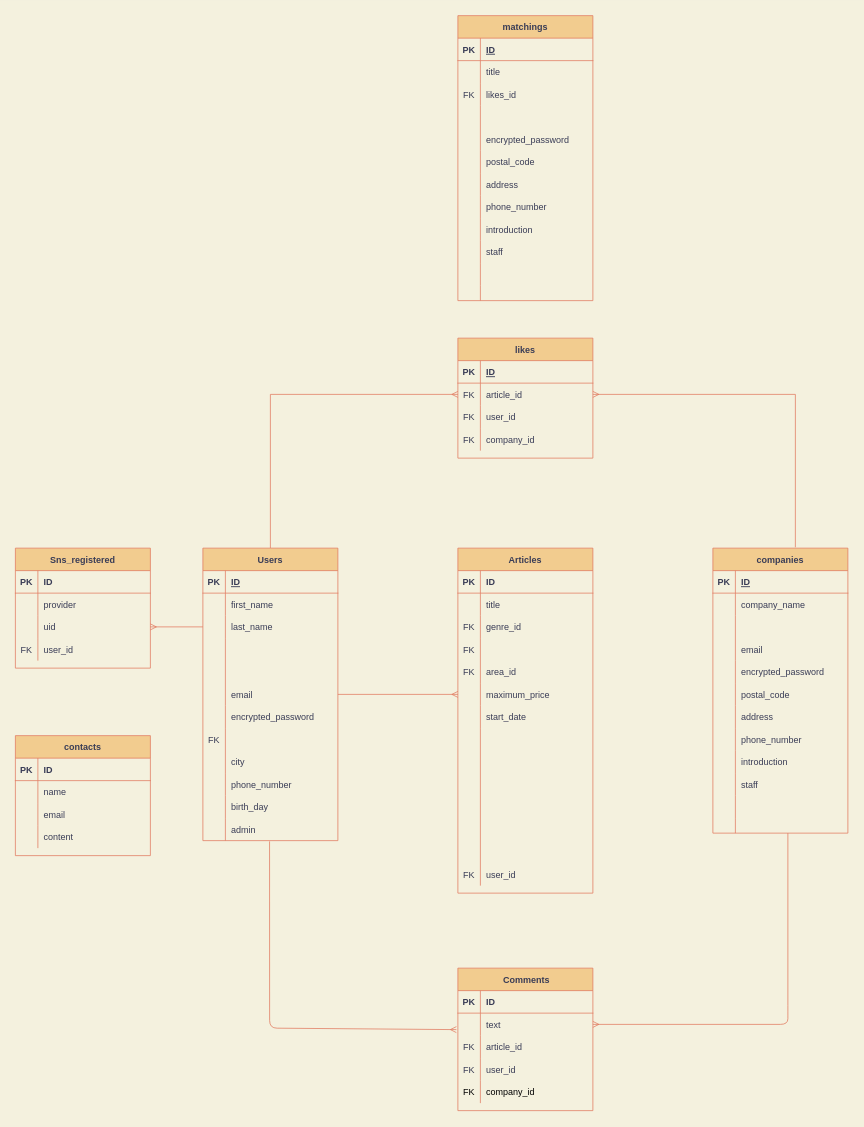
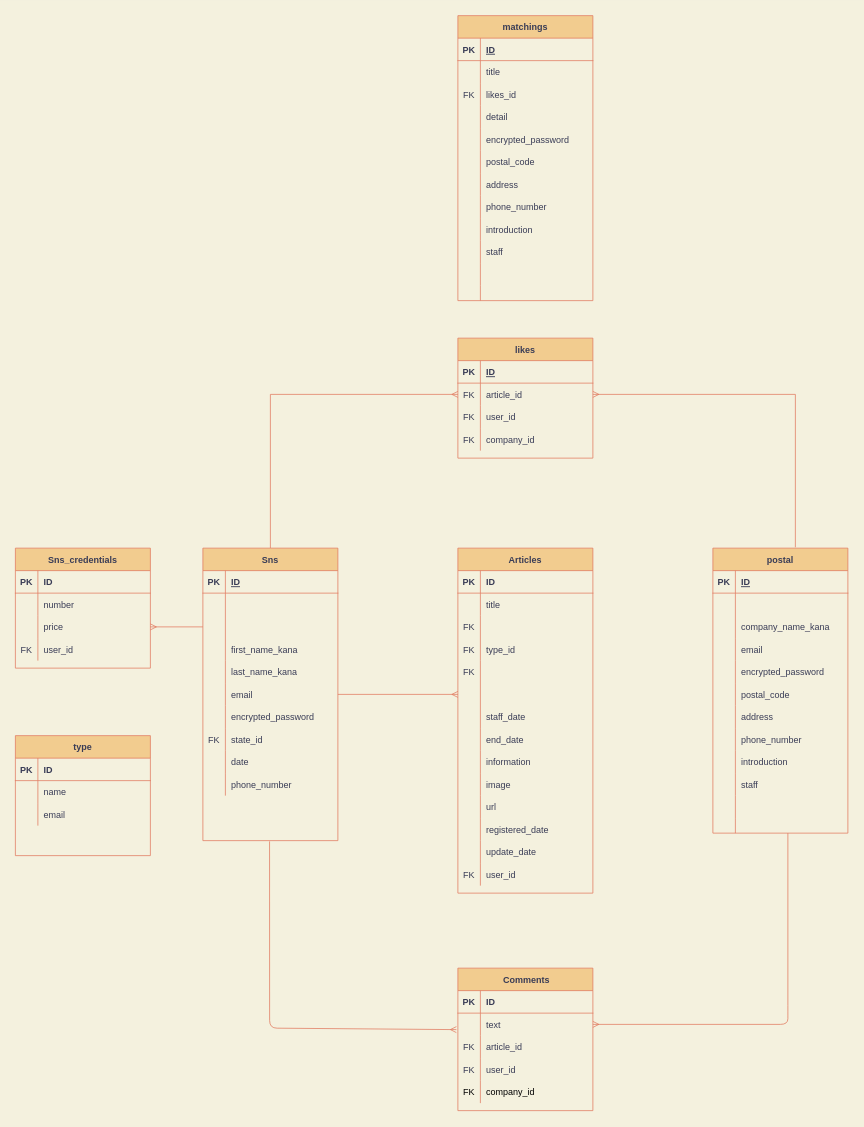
node "detail": added
node "Sns_registered": label "Sns_registered" -> "Sns_credentials"
node "Users": label "Users" -> "Sns"
node "companies": label "companies" -> "postal"
node "first_name": removed
node "company_name": removed
node "provider": label "provider" -> "number"
node "uid": label "uid" -> "price"
node "last_name": removed
node "genre_id": removed
node "company_name_kana": added
node "first_name_kana": added
node "type_id": added
node "last_name_kana": added
node "area_id": removed
node "maximum_price": removed
node "start_date": label "start_date" -> "staff_date"
node "state_id": added
node "end_date": added
node "contacts": label "contacts" -> "type"
node "city": label "city" -> "date"
node "information": added
node "image": added
node "birth_day": removed
node "url": added
node "admin": removed
node "registered_date": added
node "content": removed
node "update_date": added
